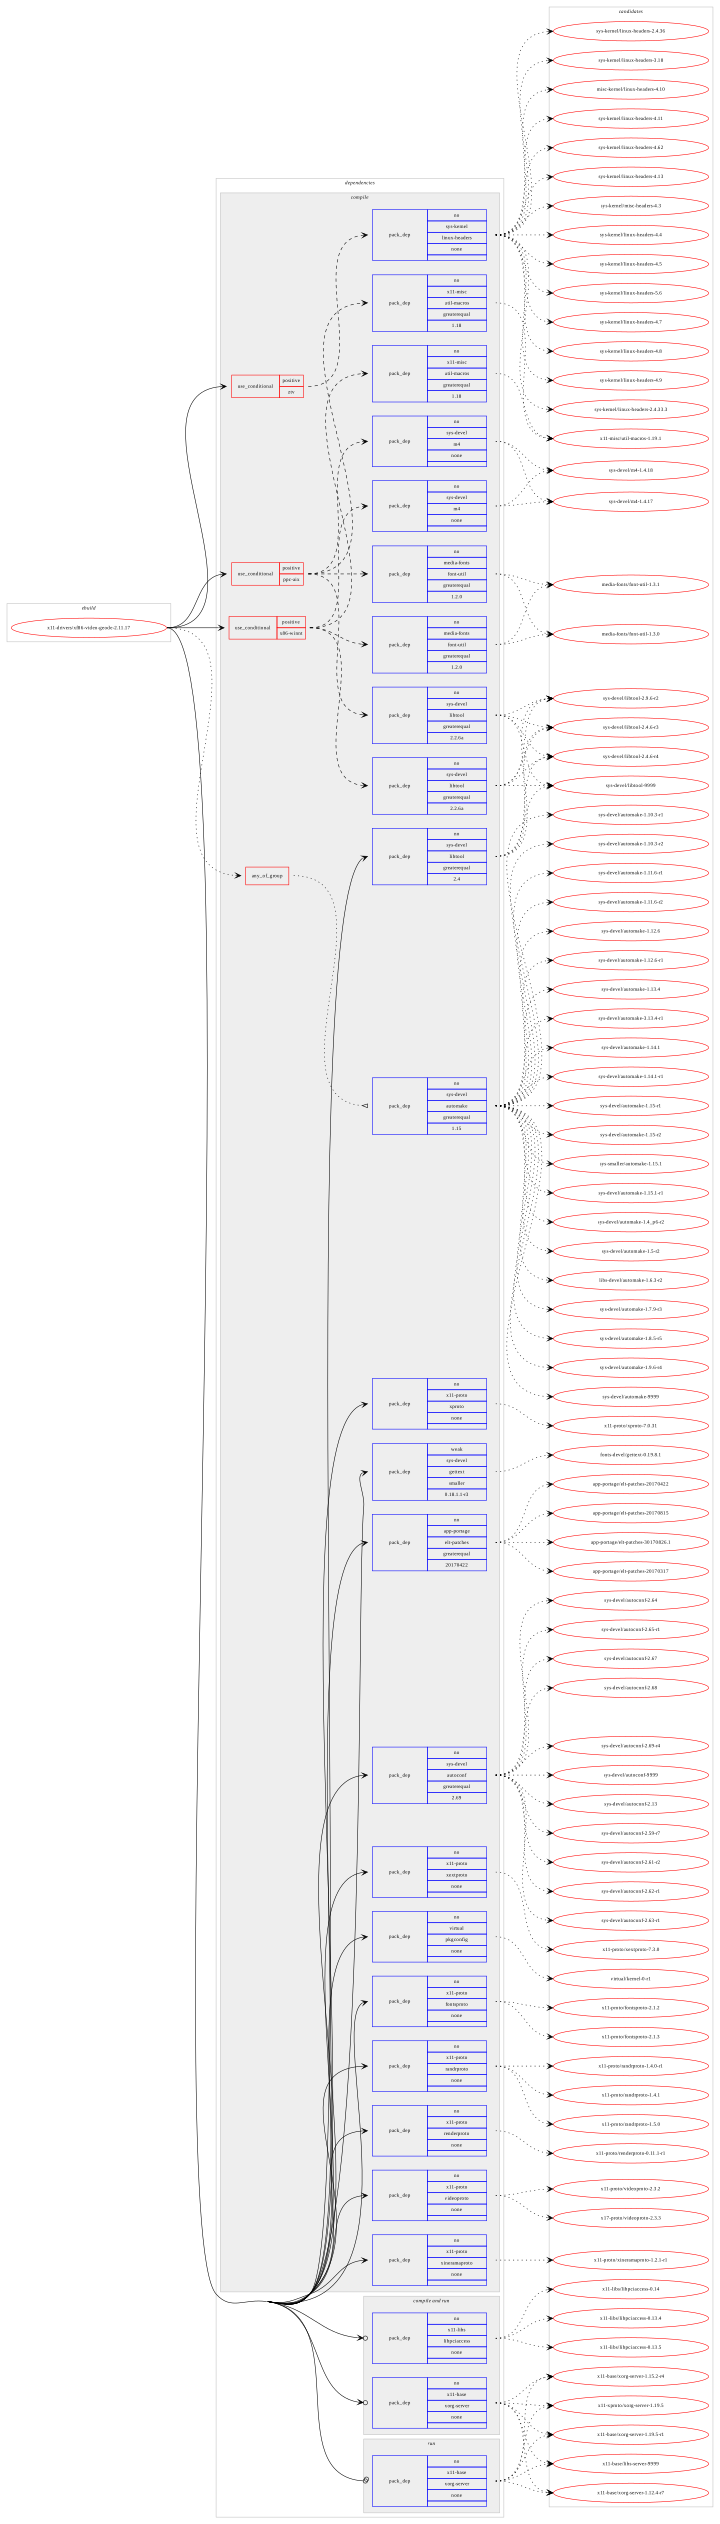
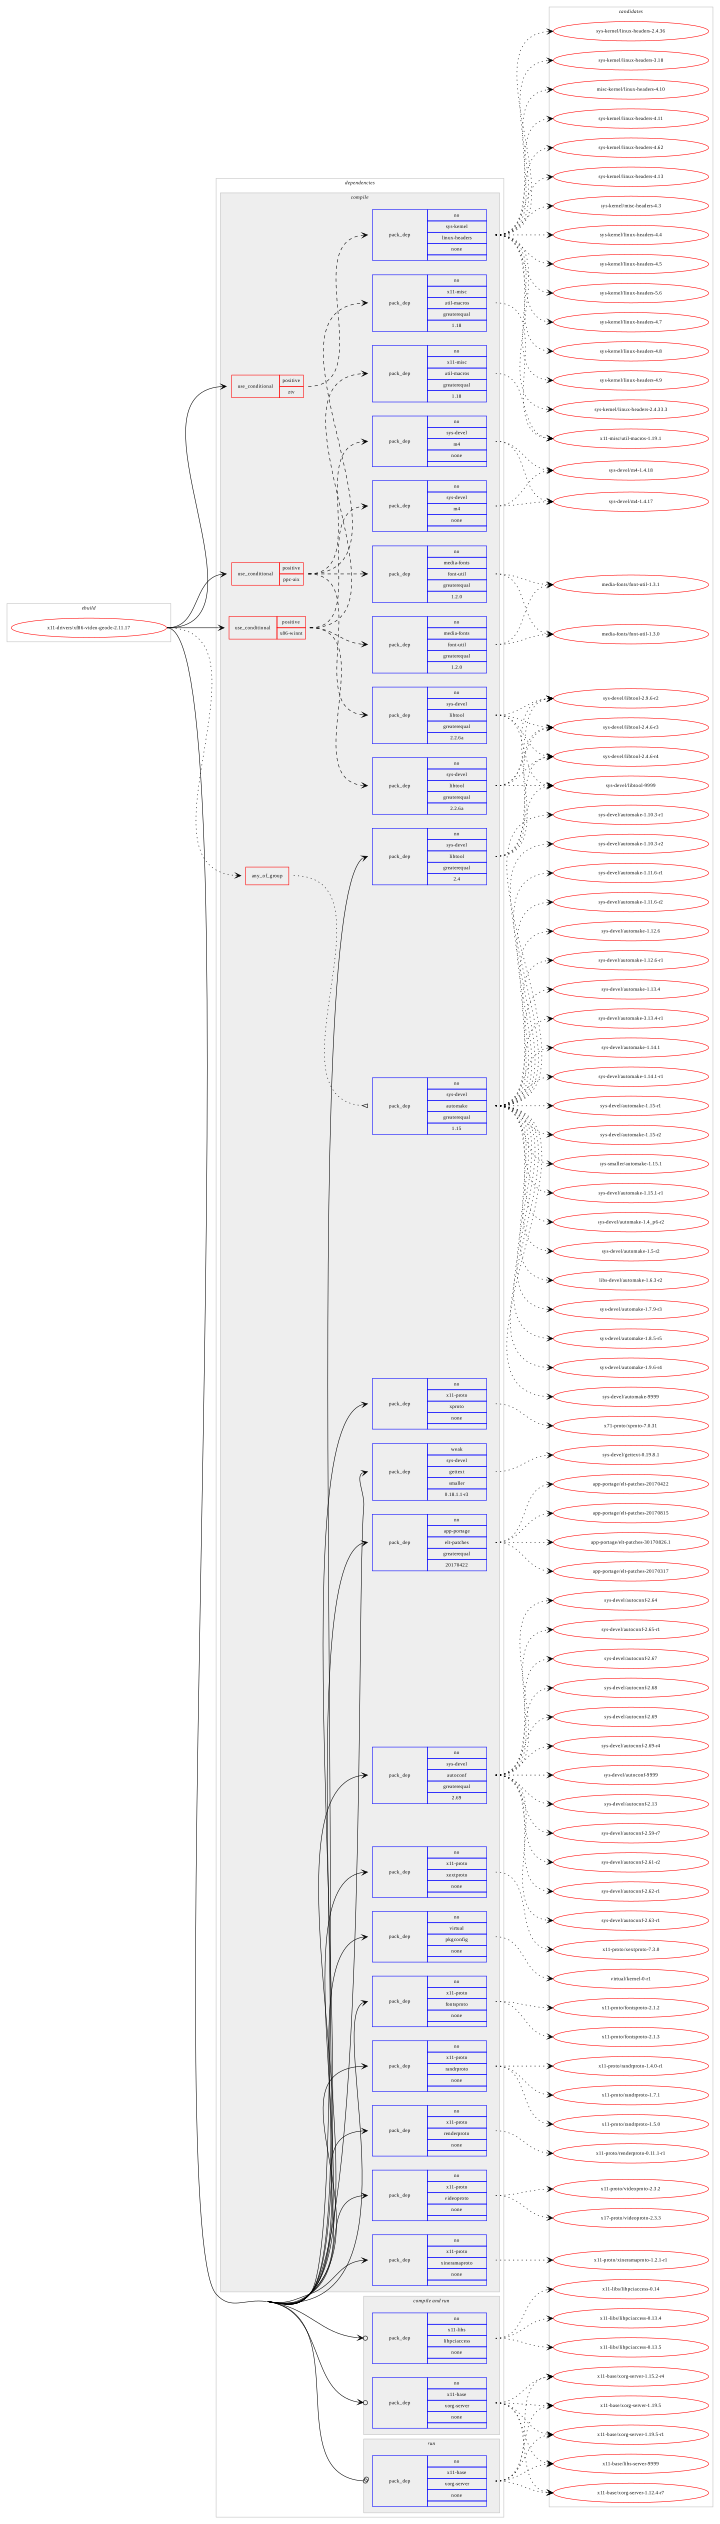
node "x11-proto/xproto-7.0.31": label "x11-proto/xproto-7.0.31" -> "x71-proto/xproto-7.0.31"
node "fonts-devel/gettext-0.19.8.1": label "fonts-devel/gettext-0.19.8.1" -> "sys-devel/gettext-0.19.8.1"
node "sys-devel/autoconf-2.69": added
node "x11-proto/randrproto-1.4.1": label "x11-proto/randrproto-1.4.1" -> "x11-proto/randrproto-1.7.1"
node "x11-xproto/xorg-server-1.19.5": label "x11-xproto/xorg-server-1.19.5" -> "x11-base/xorg-server-1.19.5"
